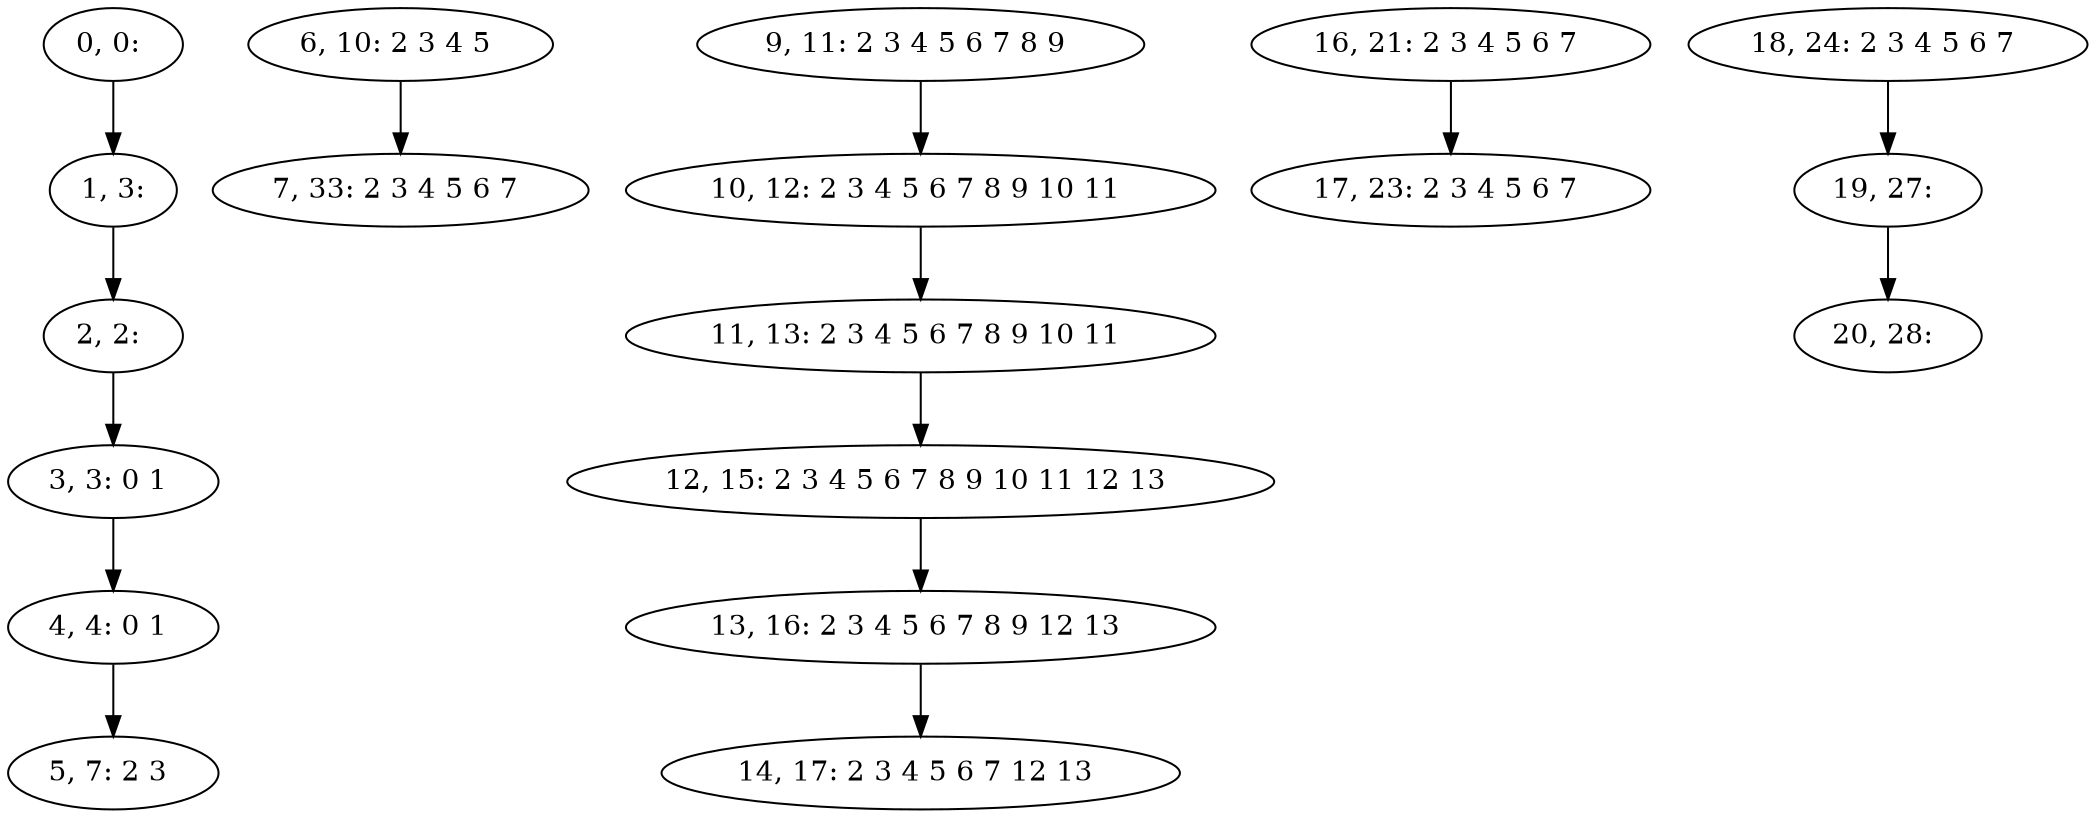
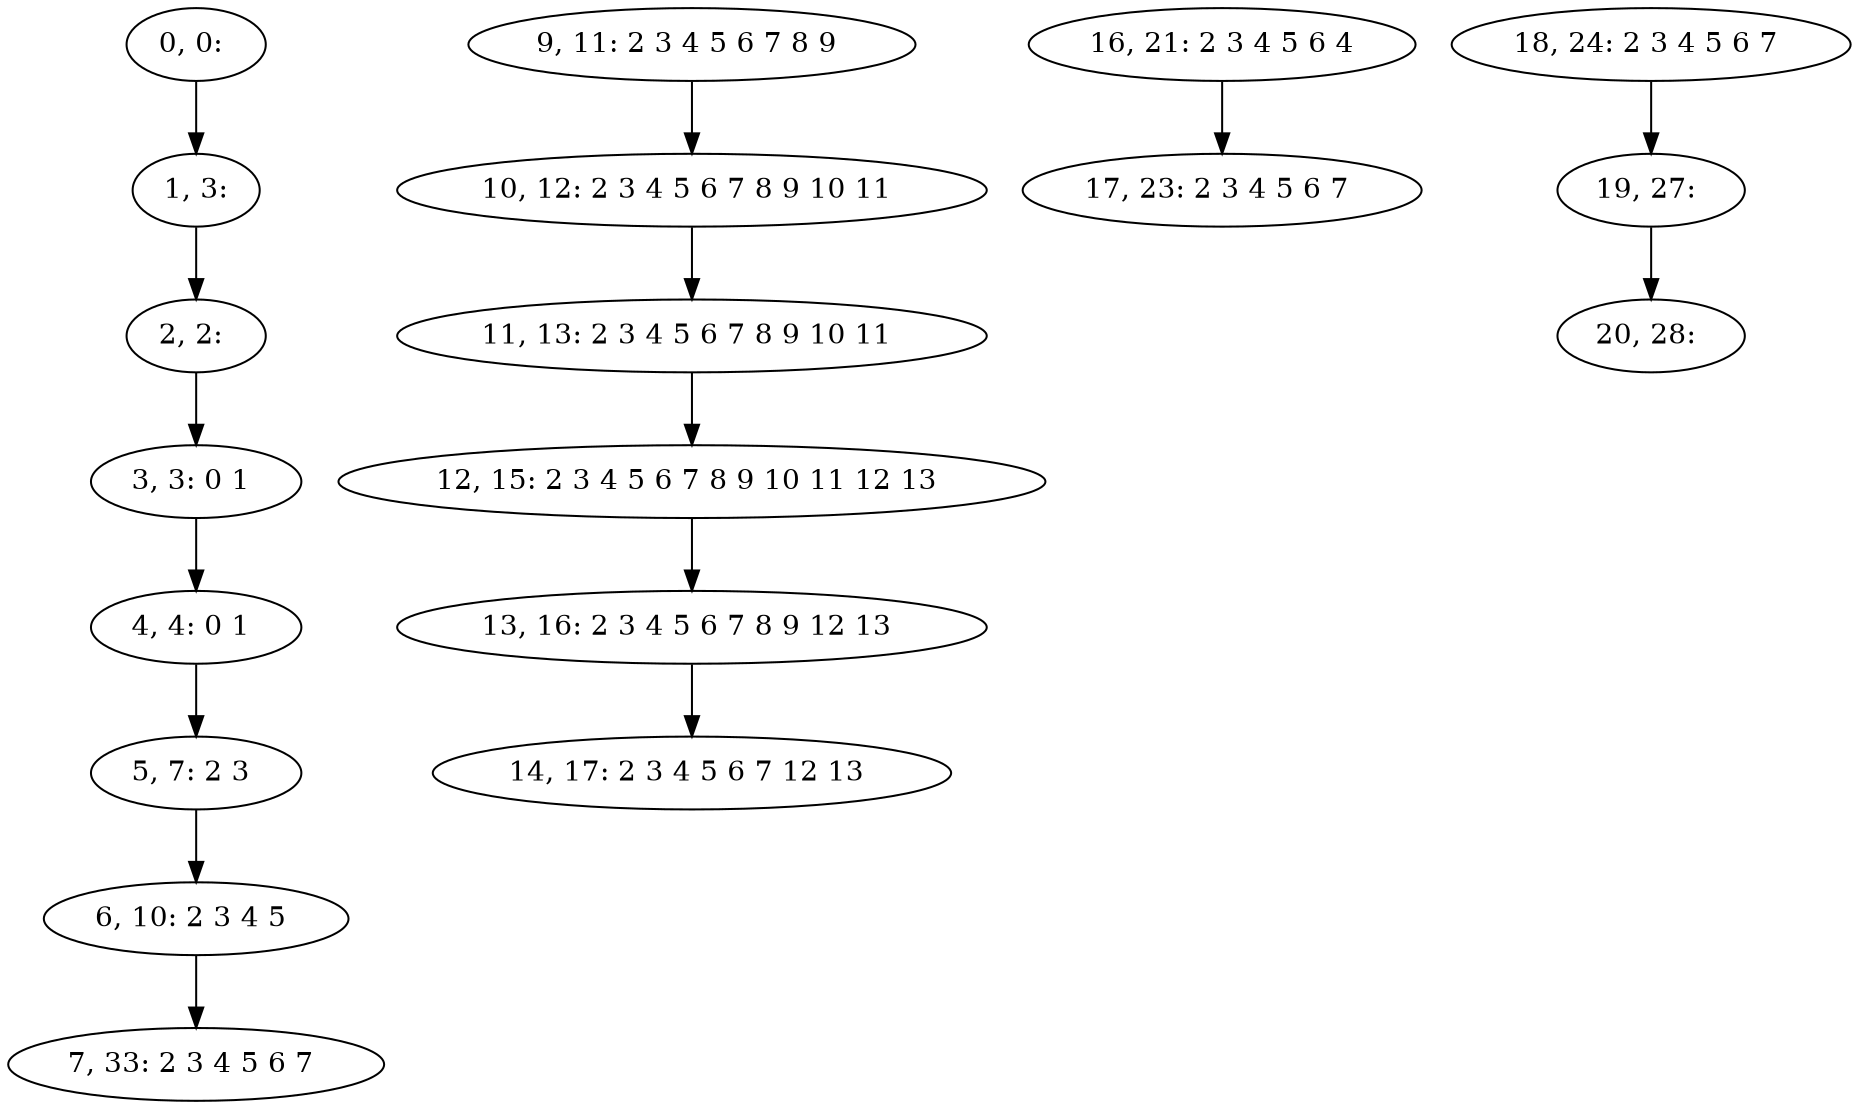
node "16, 21: 2 3 4 5 6 7": label "16, 21: 2 3 4 5 6 7" -> "16, 21: 2 3 4 5 6 4"
edge "5, 7: 2 3" -> "6, 10: 2 3 4 5": added
